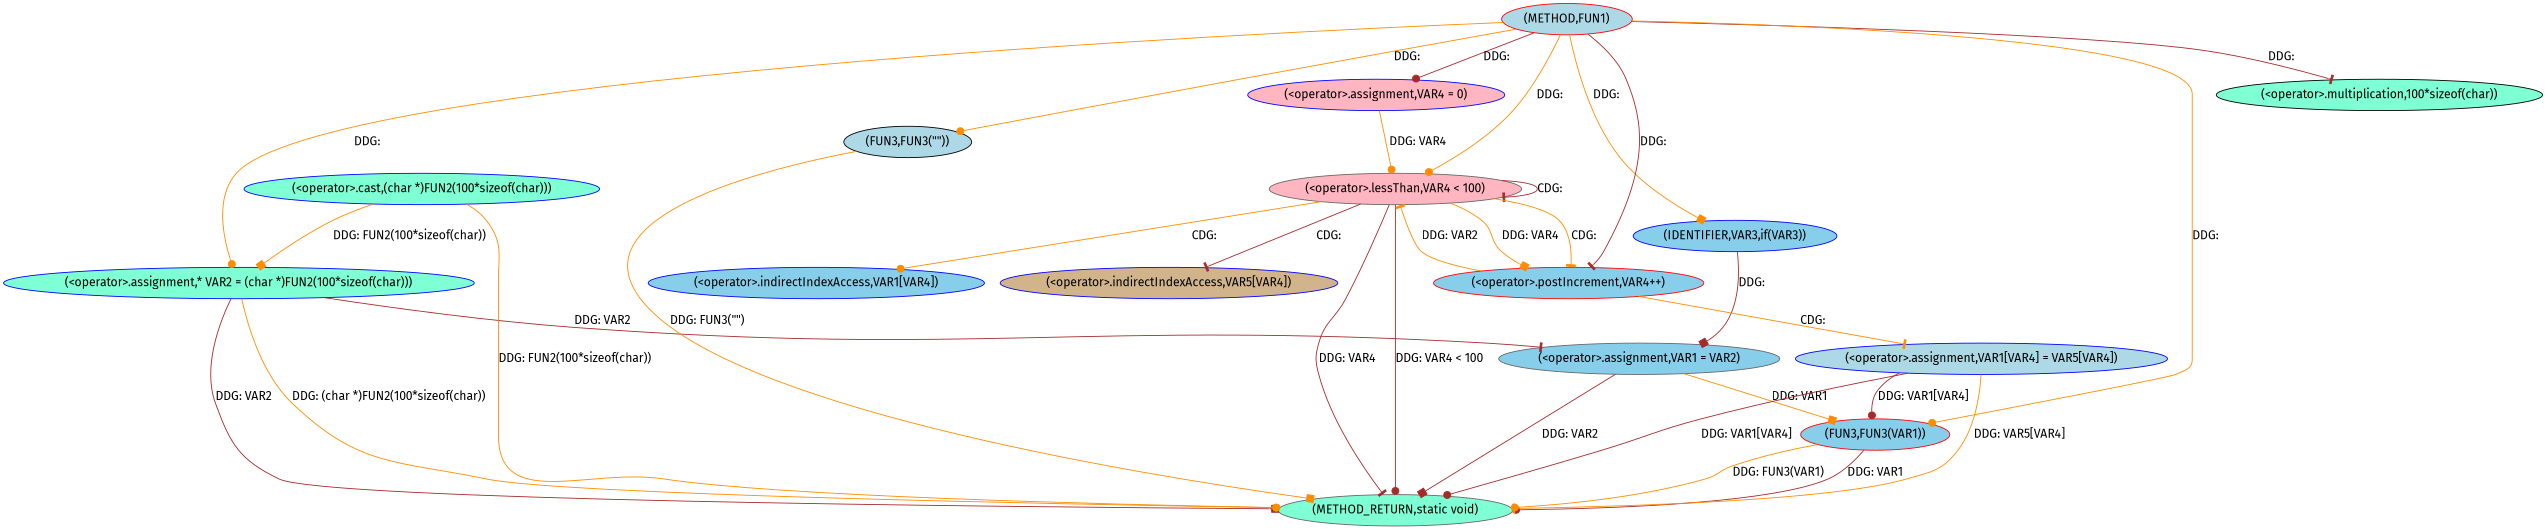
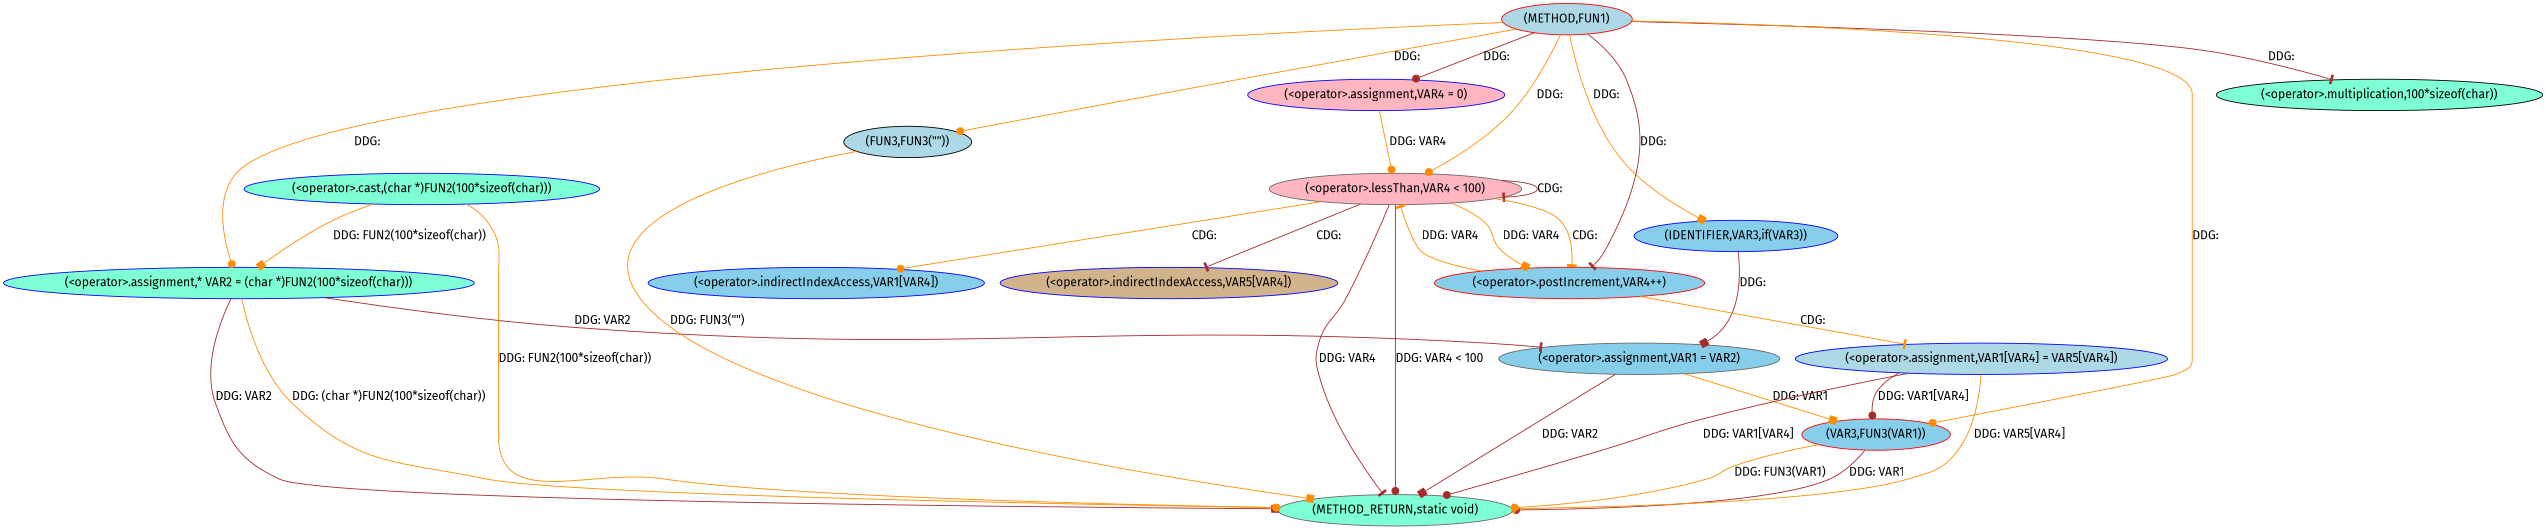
edge "(<operator>.postIncrement,VAR4++)" -> "(<operator>.lessThan,VAR4 < 100)": label "DDG: VAR2" -> "DDG: VAR4"
node "(FUN3,FUN3(VAR1))": label "(FUN3,FUN3(VAR1))" -> "(VAR3,FUN3(VAR1))"
